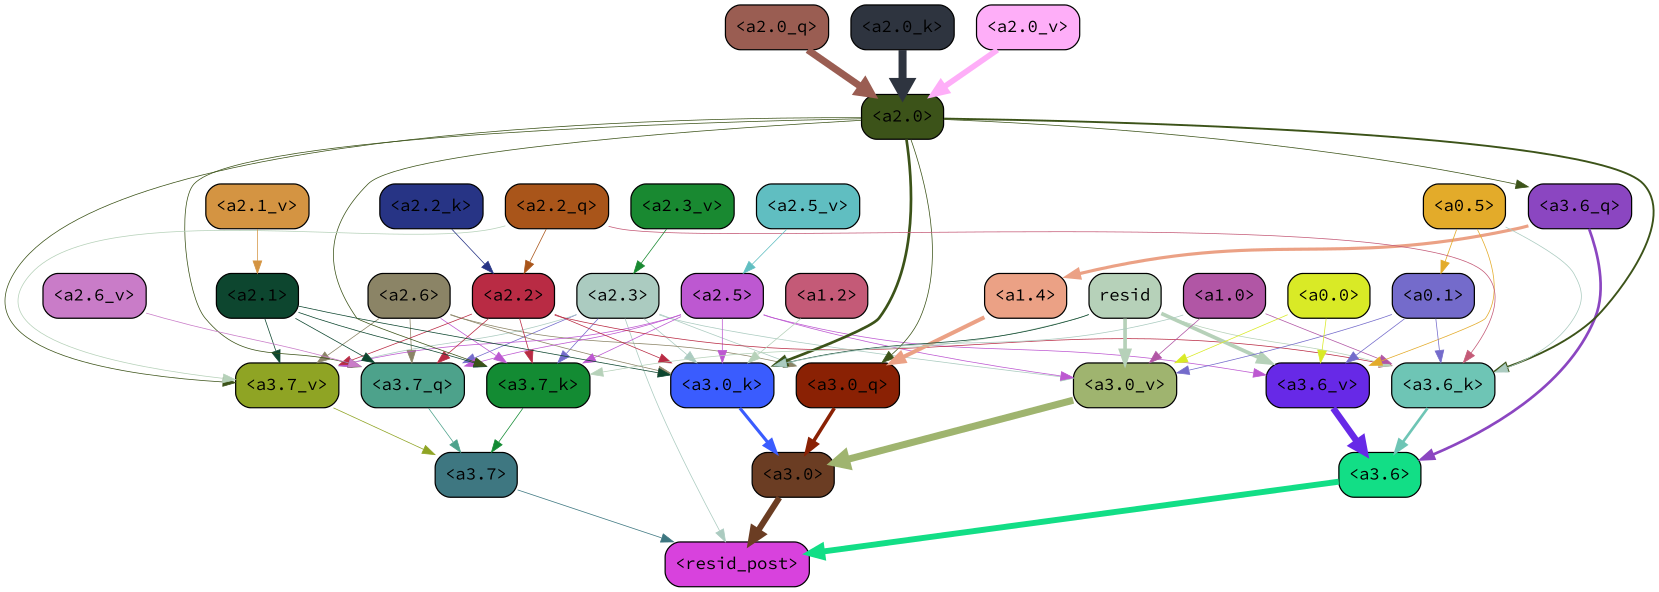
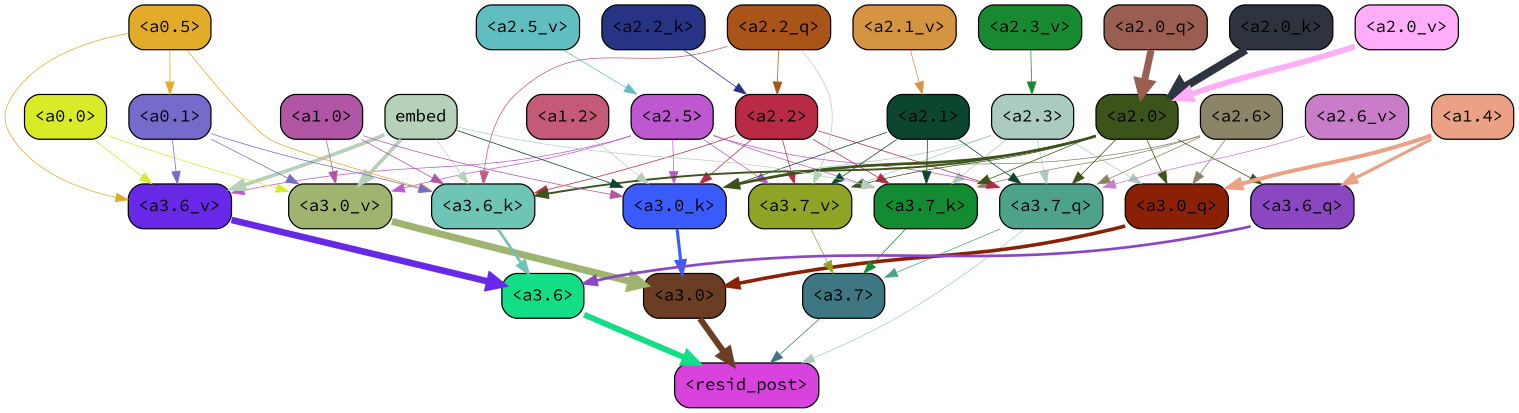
edge "<a3.6_q>" -> "<a1.4>": reversed
node "resid": label "resid" -> "embed"
edge "<a0.5>" -> "<a3.6_k>": color #abcbc0 -> #e3ab2a
edge "<a2.6>" -> "<a3.7_k>": color #bd58d1 -> #8b8466
edge "<a2.3>" -> "<a3.7_q>": color #746bcb -> #abcbc0
edge "<a2.3>" -> "<a3.7_k>": color #746bcb -> #abcbc0
edge "<a2.6>" -> "<a3.7_v>": removed
edge "<a2.3>" -> "<a3.0_v>": removed
edge "<a1.0>" -> "<a3.0_k>": color #abcbc0 -> #b156a5
edge "<a2.3>" -> "<resid_post>": now "<a3.7_q>" -> "<resid_post>"
